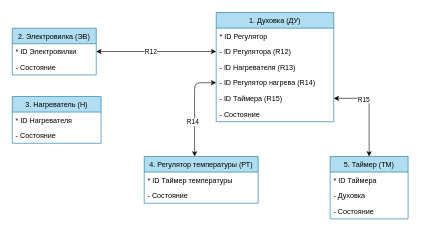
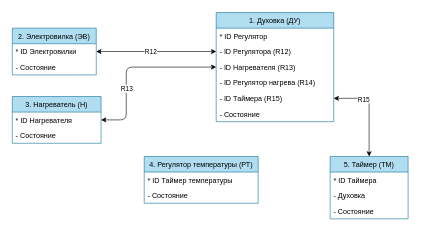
edge "- ID Нагревателя (R13)" -- "3. Нагреватель (Н)": added, label "R13"
edge "- ID Регулятор нагрева (R14)" -- "4. Регулятор температуры (РТ)": removed, label "R14"
